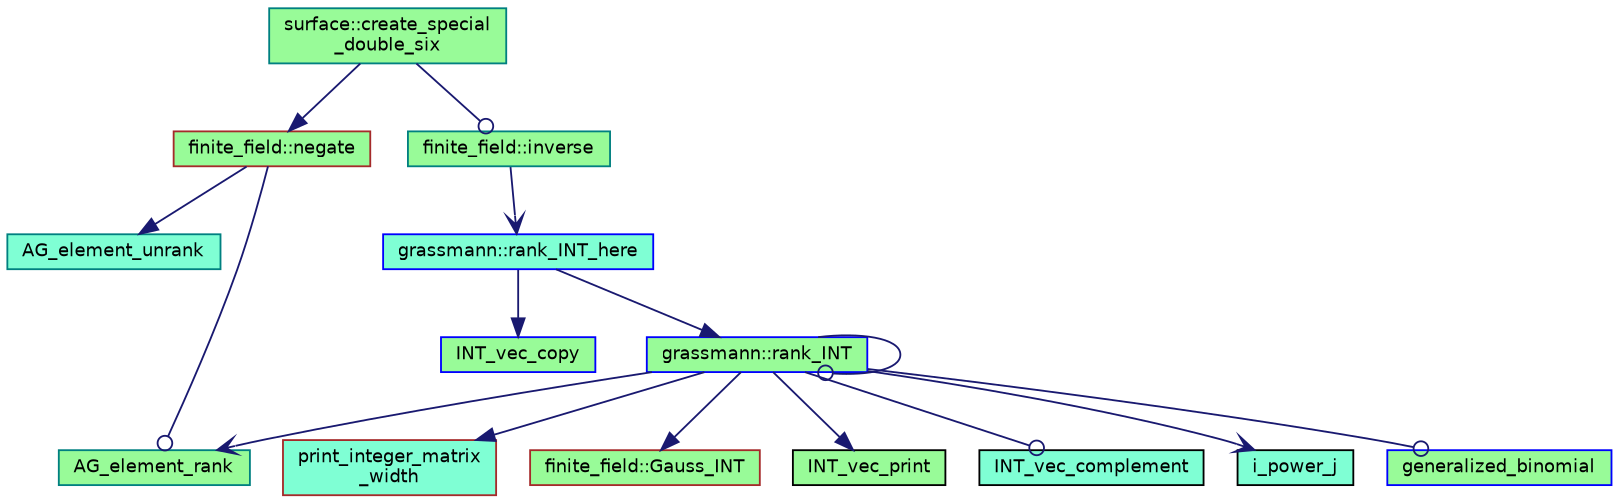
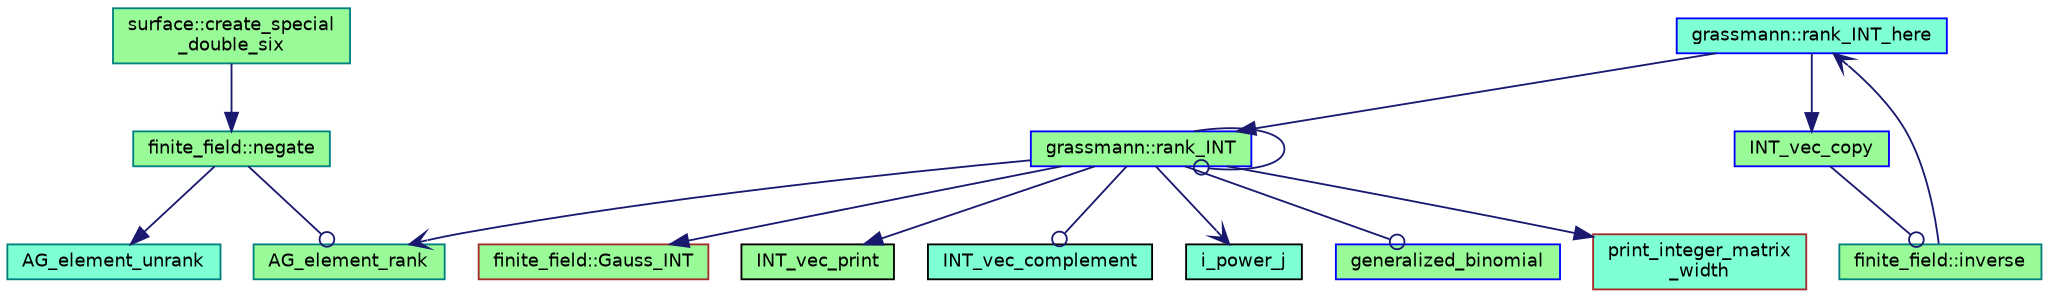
edge "surface::create_special _double_six" -> "finite_field::inverse": now "INT_vec_copy" -> "finite_field::inverse"
node "finite_field::negate": color brown -> teal
